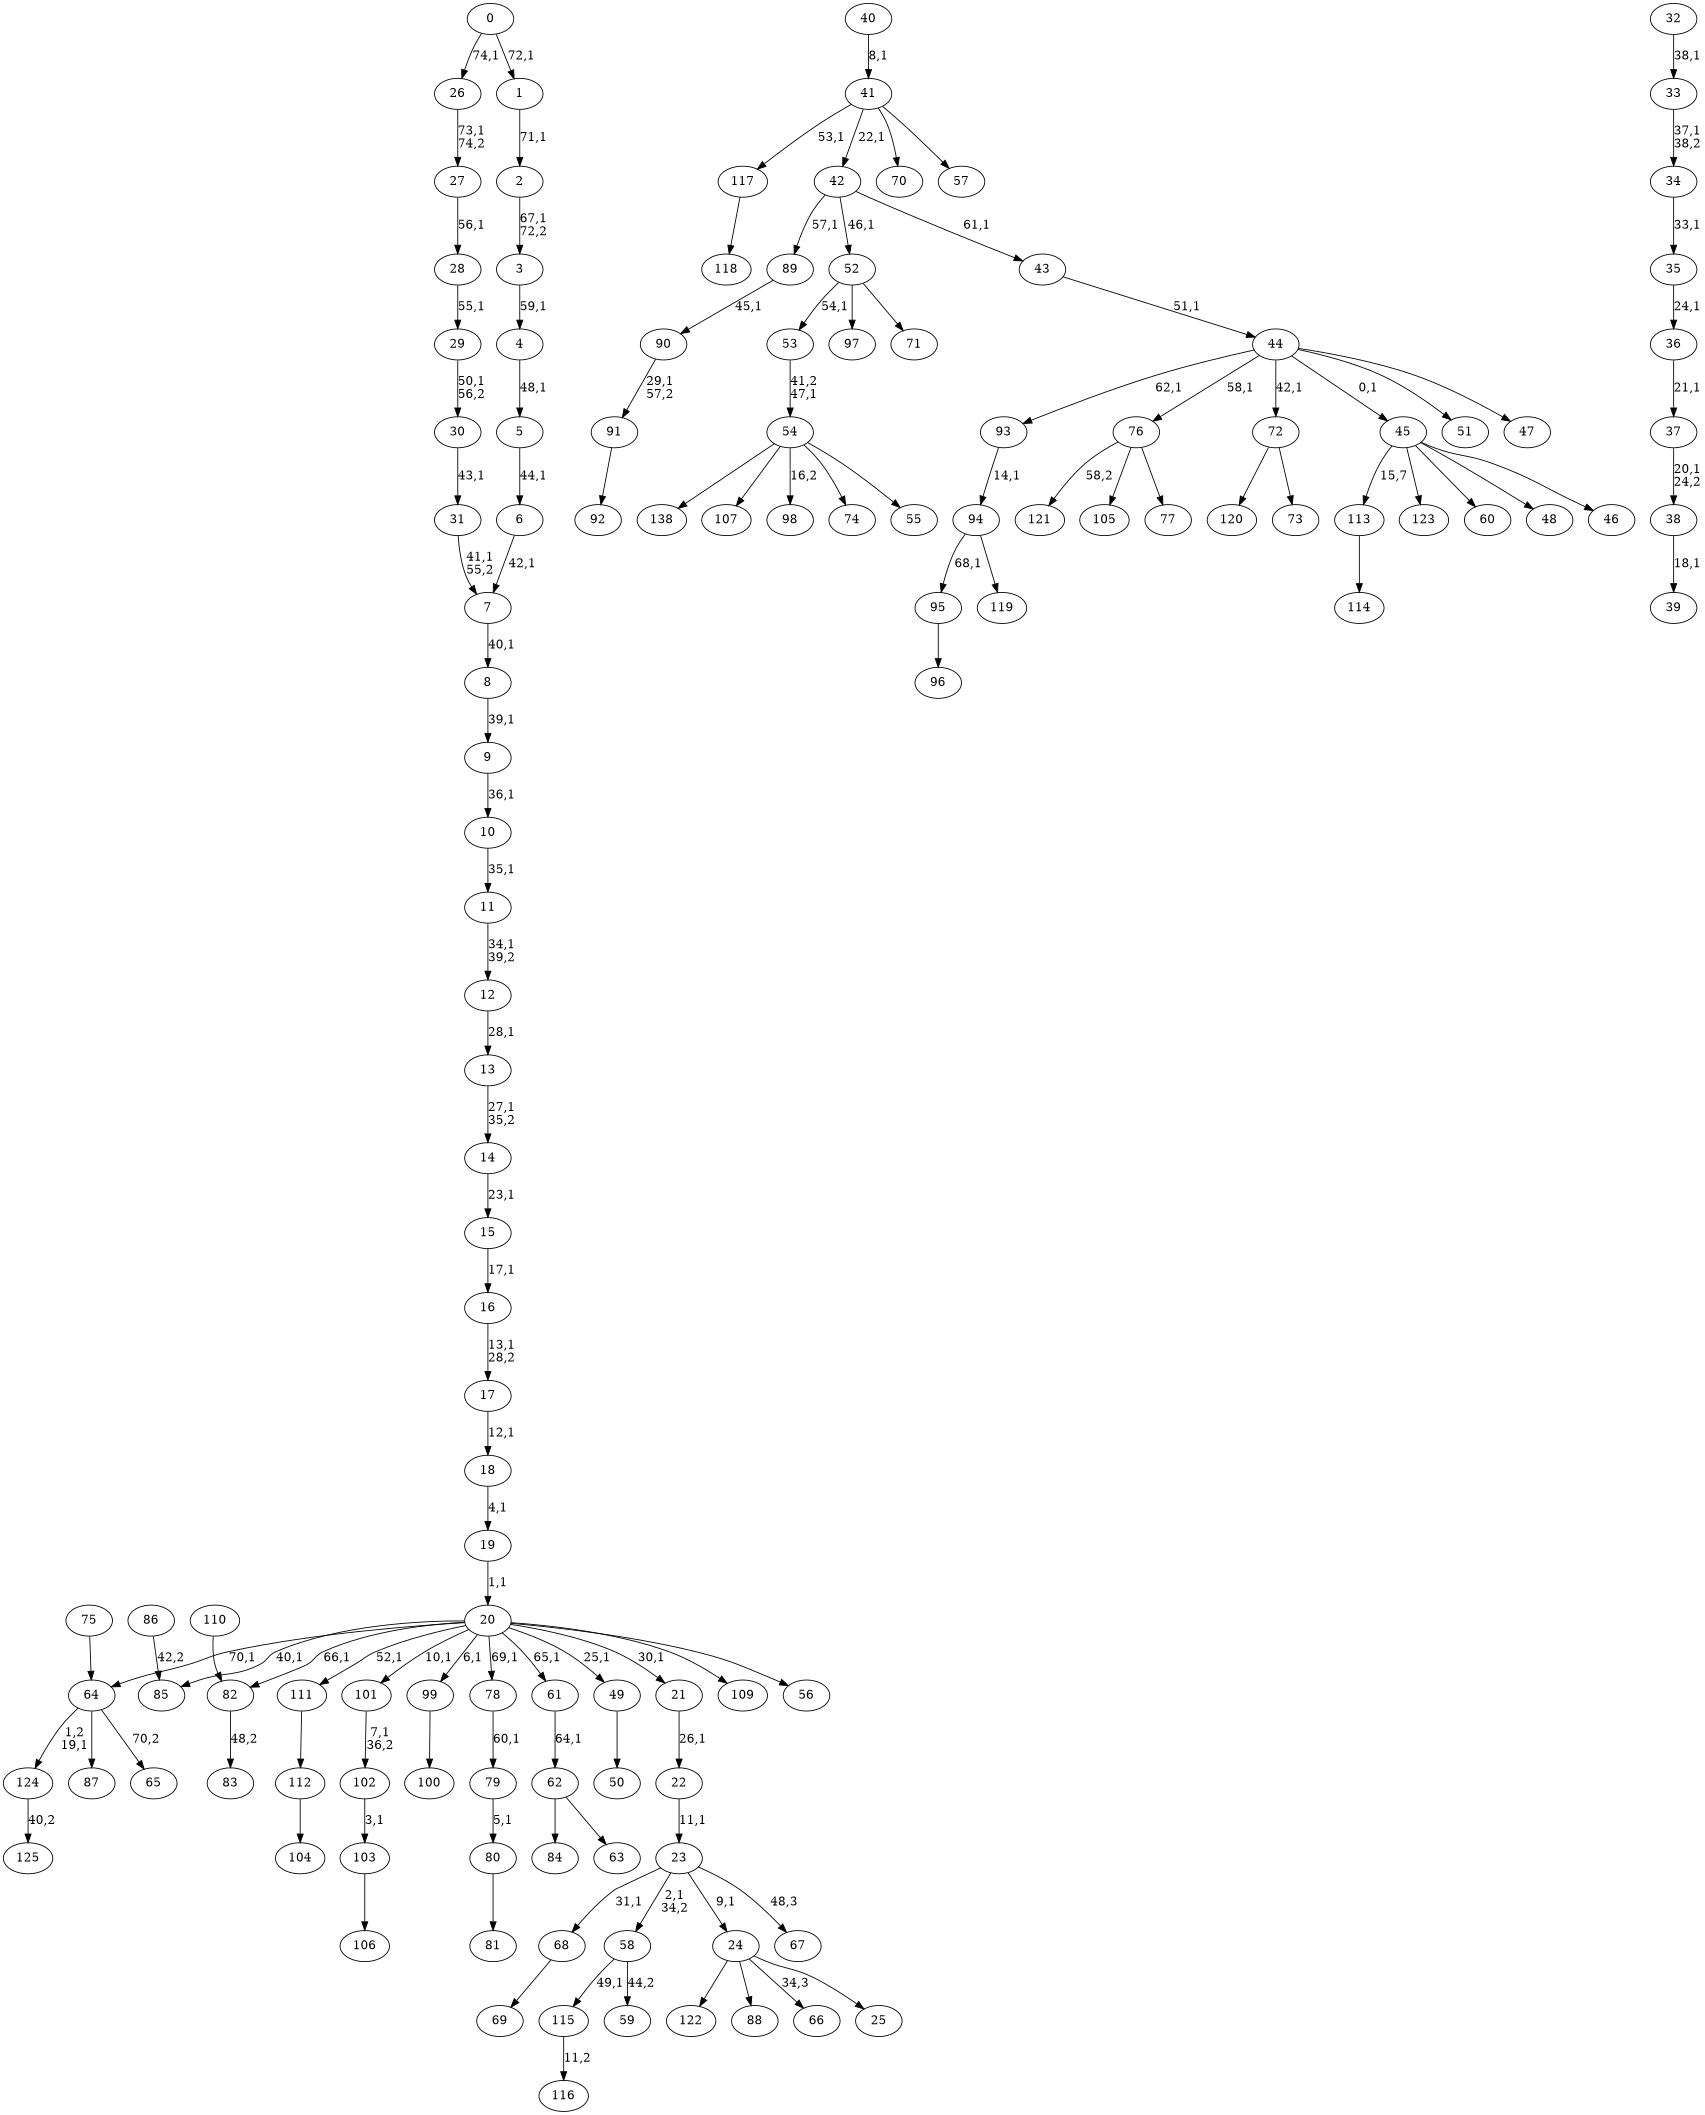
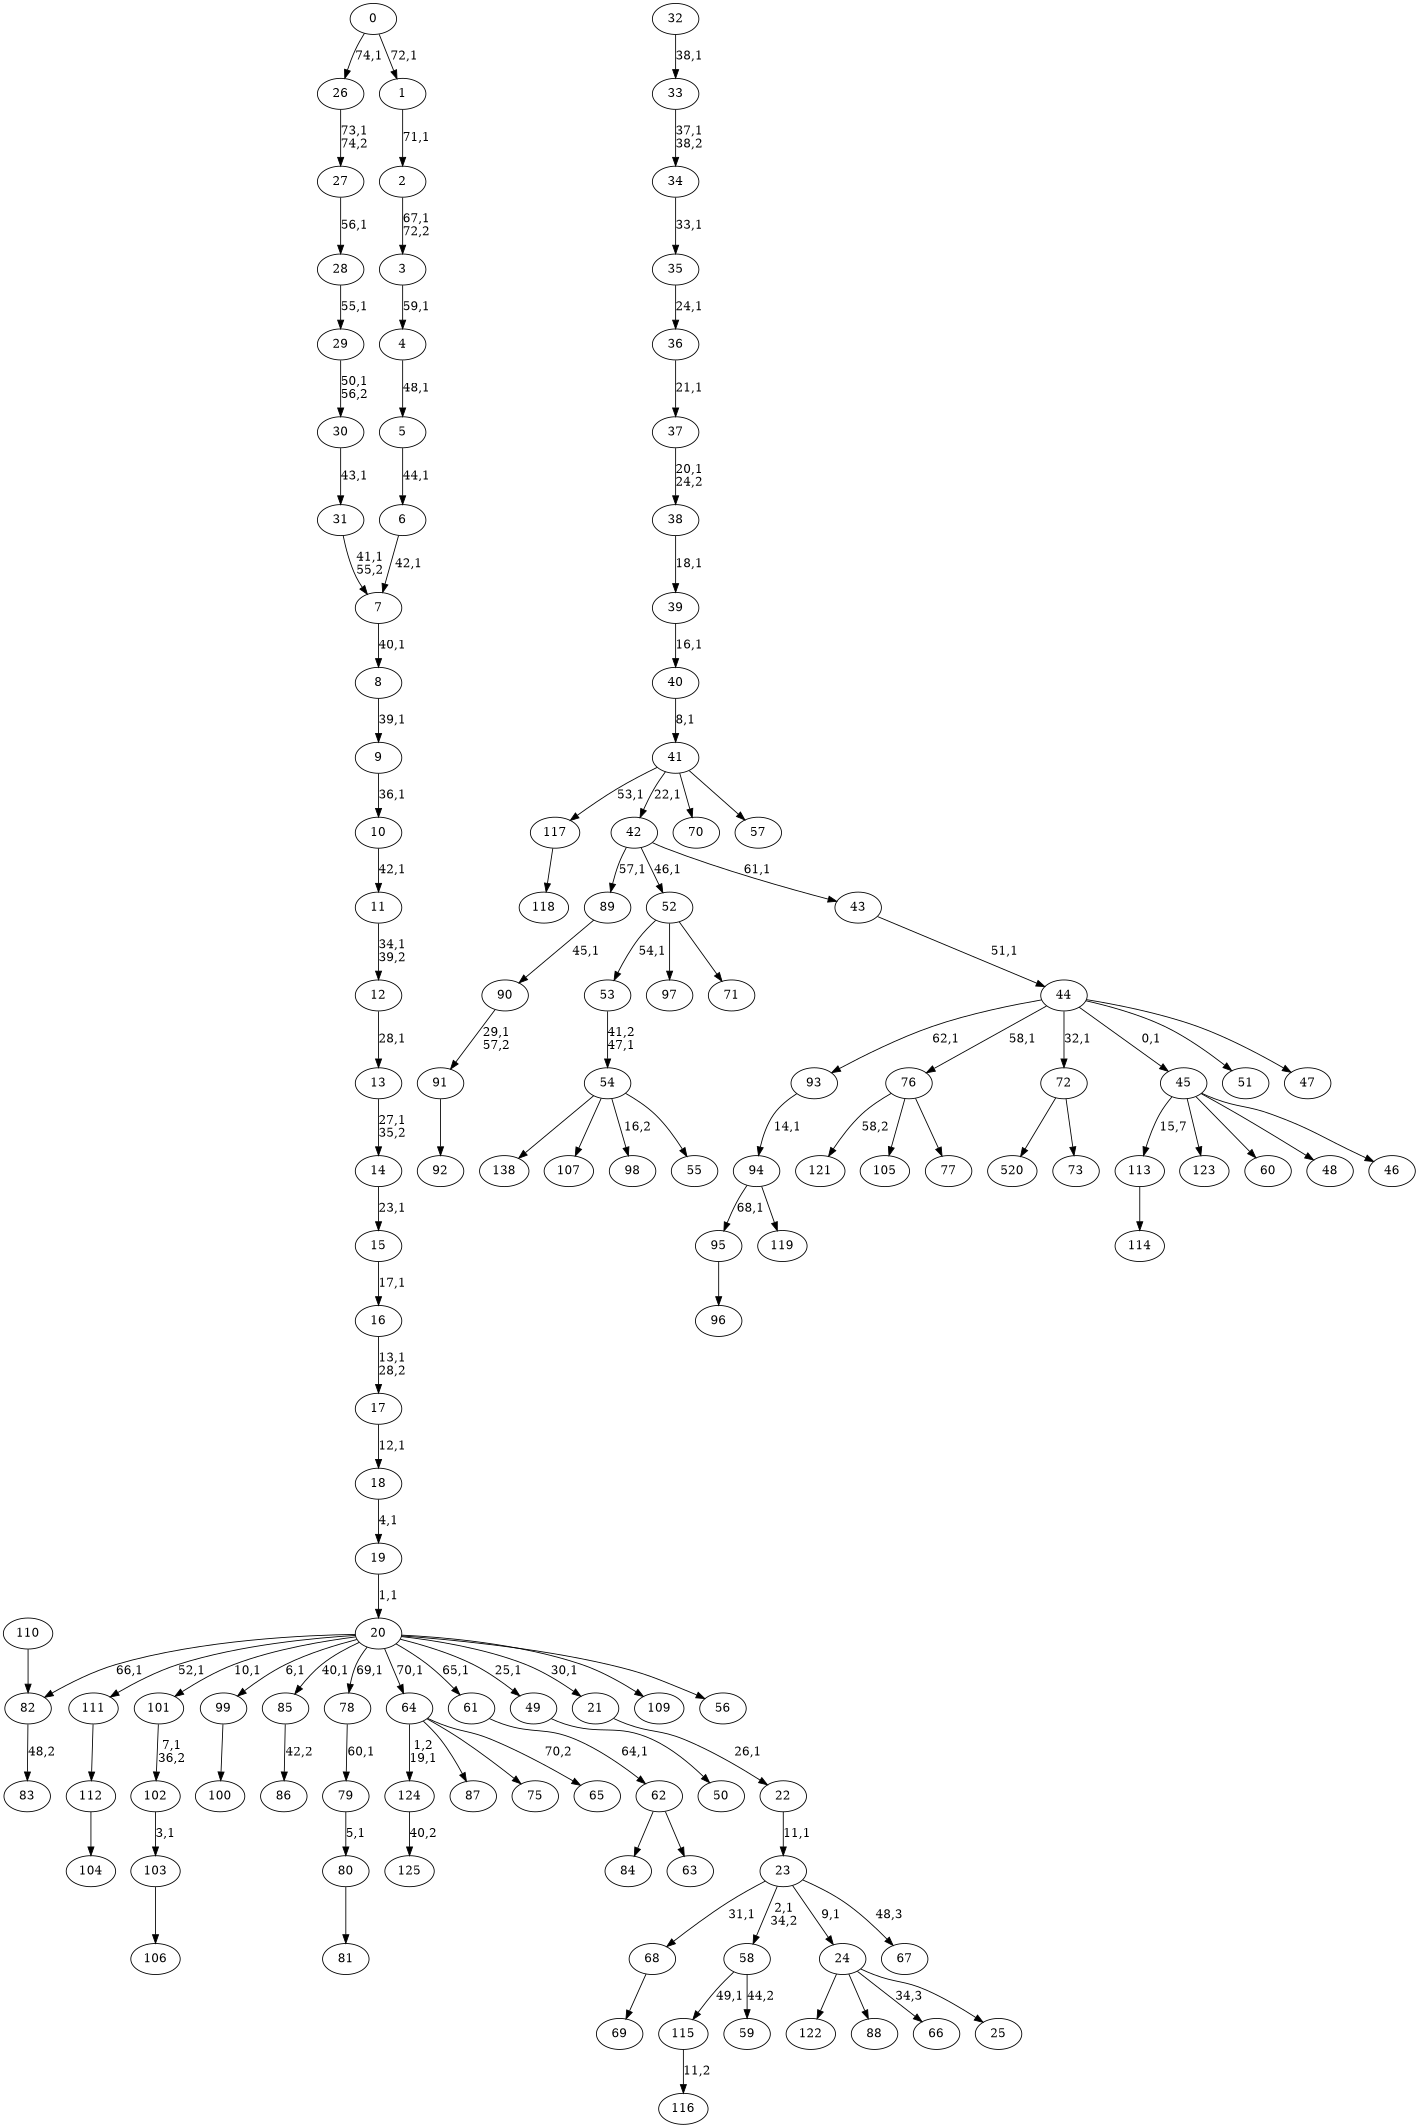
edge "44" -> "72": label "42,1" -> "32,1"
node "74": removed
node "120": label "120" -> "520"
edge "39" -> "40": added, label "16,1"
edge "10" -> "11": label "35,1" -> "42,1"
edge "75" -> "64": reversed
edge "86" -> "85": reversed
